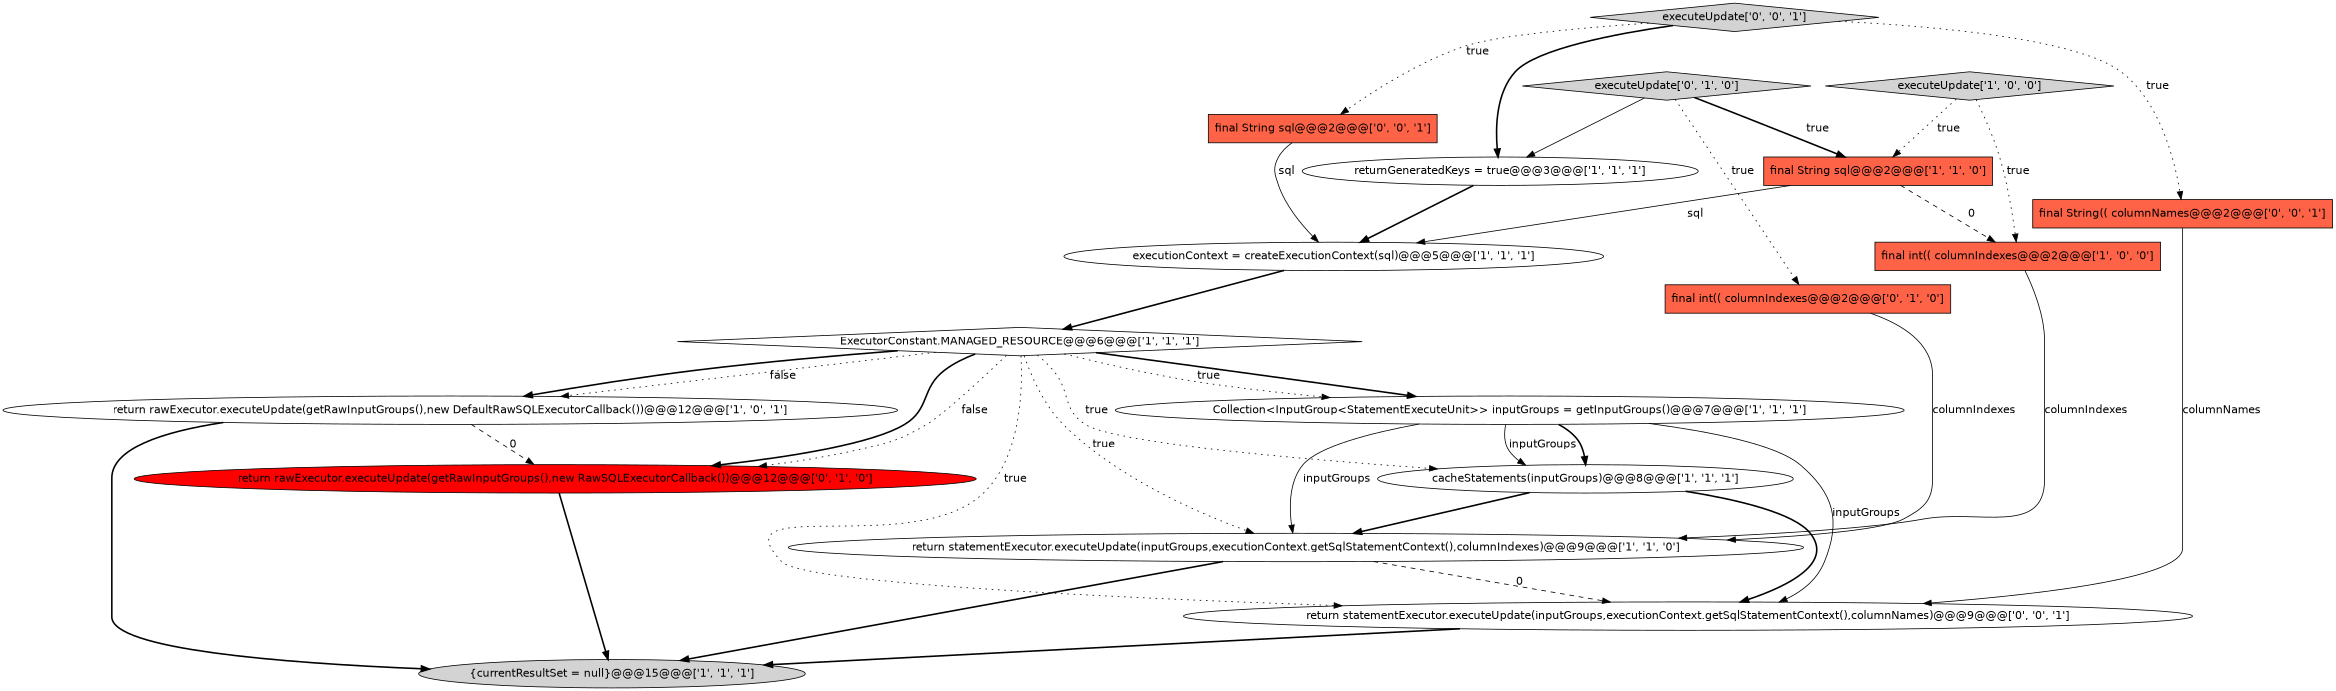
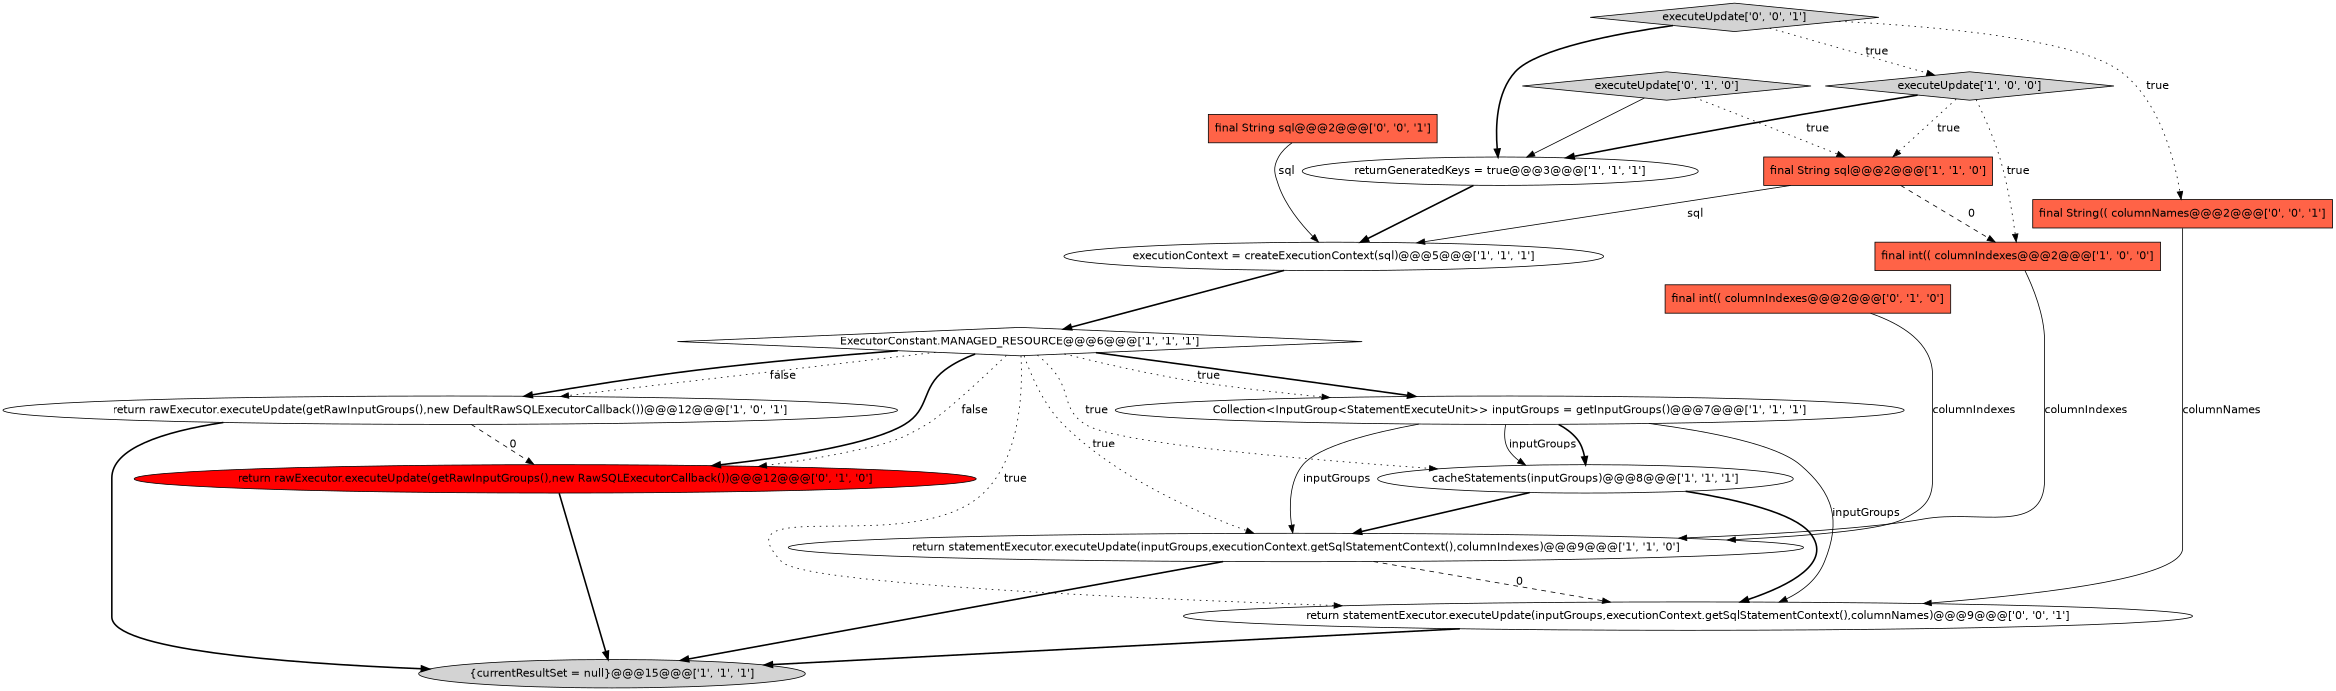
edge "executeUpdate['0', '0', '1']" -> "final String sql@@@2@@@['0', '0', '1']": now "executeUpdate['0', '0', '1']" -> "executeUpdate['1', '0', '0']"
edge "executeUpdate['1', '0', '0']" -> "returnGeneratedKeys = true@@@3@@@['1', '1', '1']": added
edge "executeUpdate['0', '1', '0']" -> "final String sql@@@2@@@['1', '1', '0']": style bold -> dotted
edge "executeUpdate['0', '1', '0']" -> "final int(( columnIndexes@@@2@@@['0', '1', '0']": removed, label "true"
